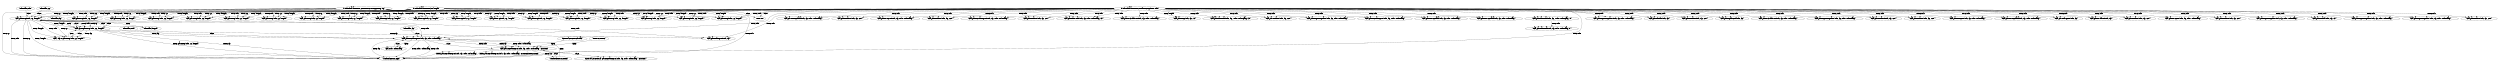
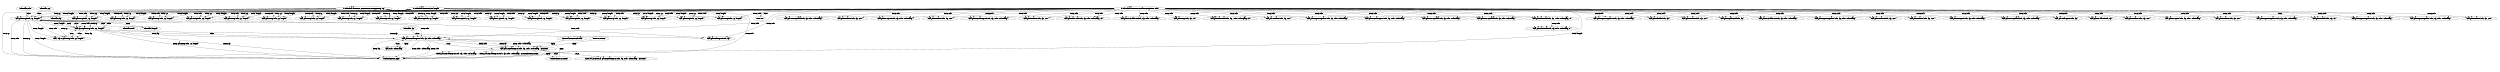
edge "(MethodParameterIn,int length)" -> "1000100": removed, label "AST:"
edge "(MethodParameterIn,netdissect_options *ndo)" -> "(Call,parseattrstat(ndo, dp, !ndo->ndo_qflag, 0))": added, label "DDG: ndo"
edge "(MethodParameterIn,netdissect_options *ndo)" -> "(Call,parserep(ndo, dp, v3))": label "DDG: length" -> "DDG: ndo"
edge "(MethodParameterIn,netdissect_options *ndo)" -> "(Call,parsestatfs(ndo, dp, v3))": label "DDG: ndo" -> "AST: "
edge "(MethodParameterIn,netdissect_options *ndo)" -> "(MethodReturn,RET)": label "DDG: ndo" -> "DDG: length"
edge "(Call,parsecreateopres(ndo, dp, ndo->ndo_vflag) != NULL)" -> "(MethodReturn,NULL)": label "DDG: rp" -> "CFG: "
